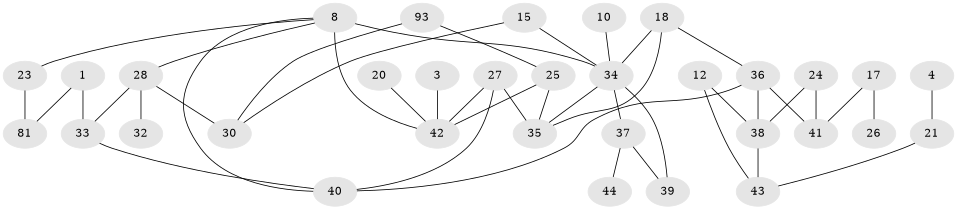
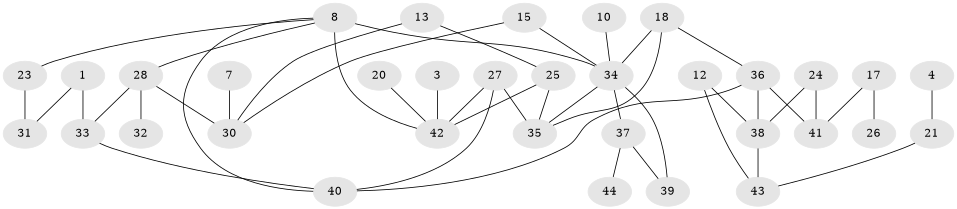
node "93": label "93" -> "13"
node "7": added
node "81": label "81" -> "31"
